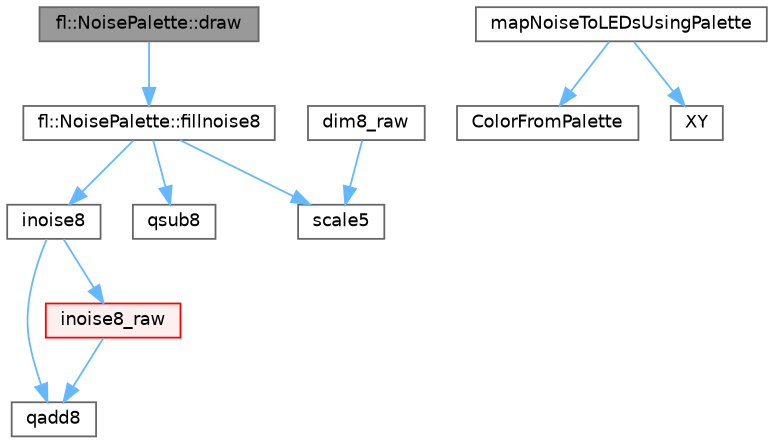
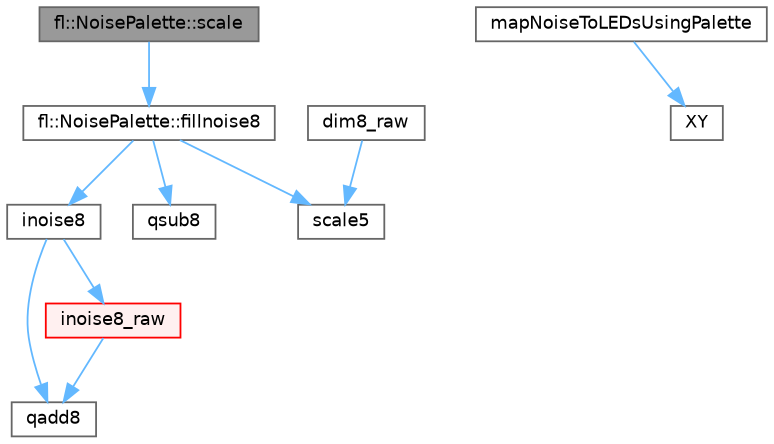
node "fl::NoisePalette::draw": label "fl::NoisePalette::draw" -> "fl::NoisePalette::scale"
node "ColorFromPalette": removed
